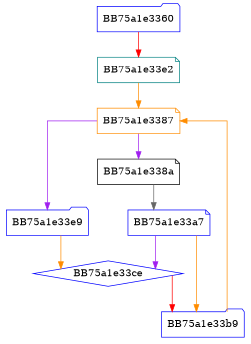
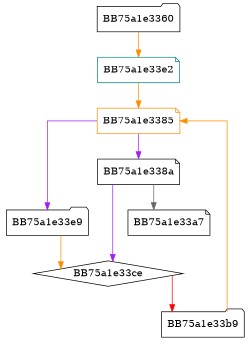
node "BB75a1e3360": color blue -> black
edge "BB75a1e3360" -> "BB75a1e33e2": color red -> darkorange
node "BB75a1e3387": label "BB75a1e3387" -> "BB75a1e3385"
node "BB75a1e33e9": color blue -> black
node "BB75a1e33a7": color blue -> black
edge "BB75a1e33a7" -> "BB75a1e33ce": now "BB75a1e338a" -> "BB75a1e33ce"
edge "BB75a1e33a7" -> "BB75a1e33b9": removed
node "BB75a1e33ce": color blue -> black
node "BB75a1e33b9": color blue -> black
